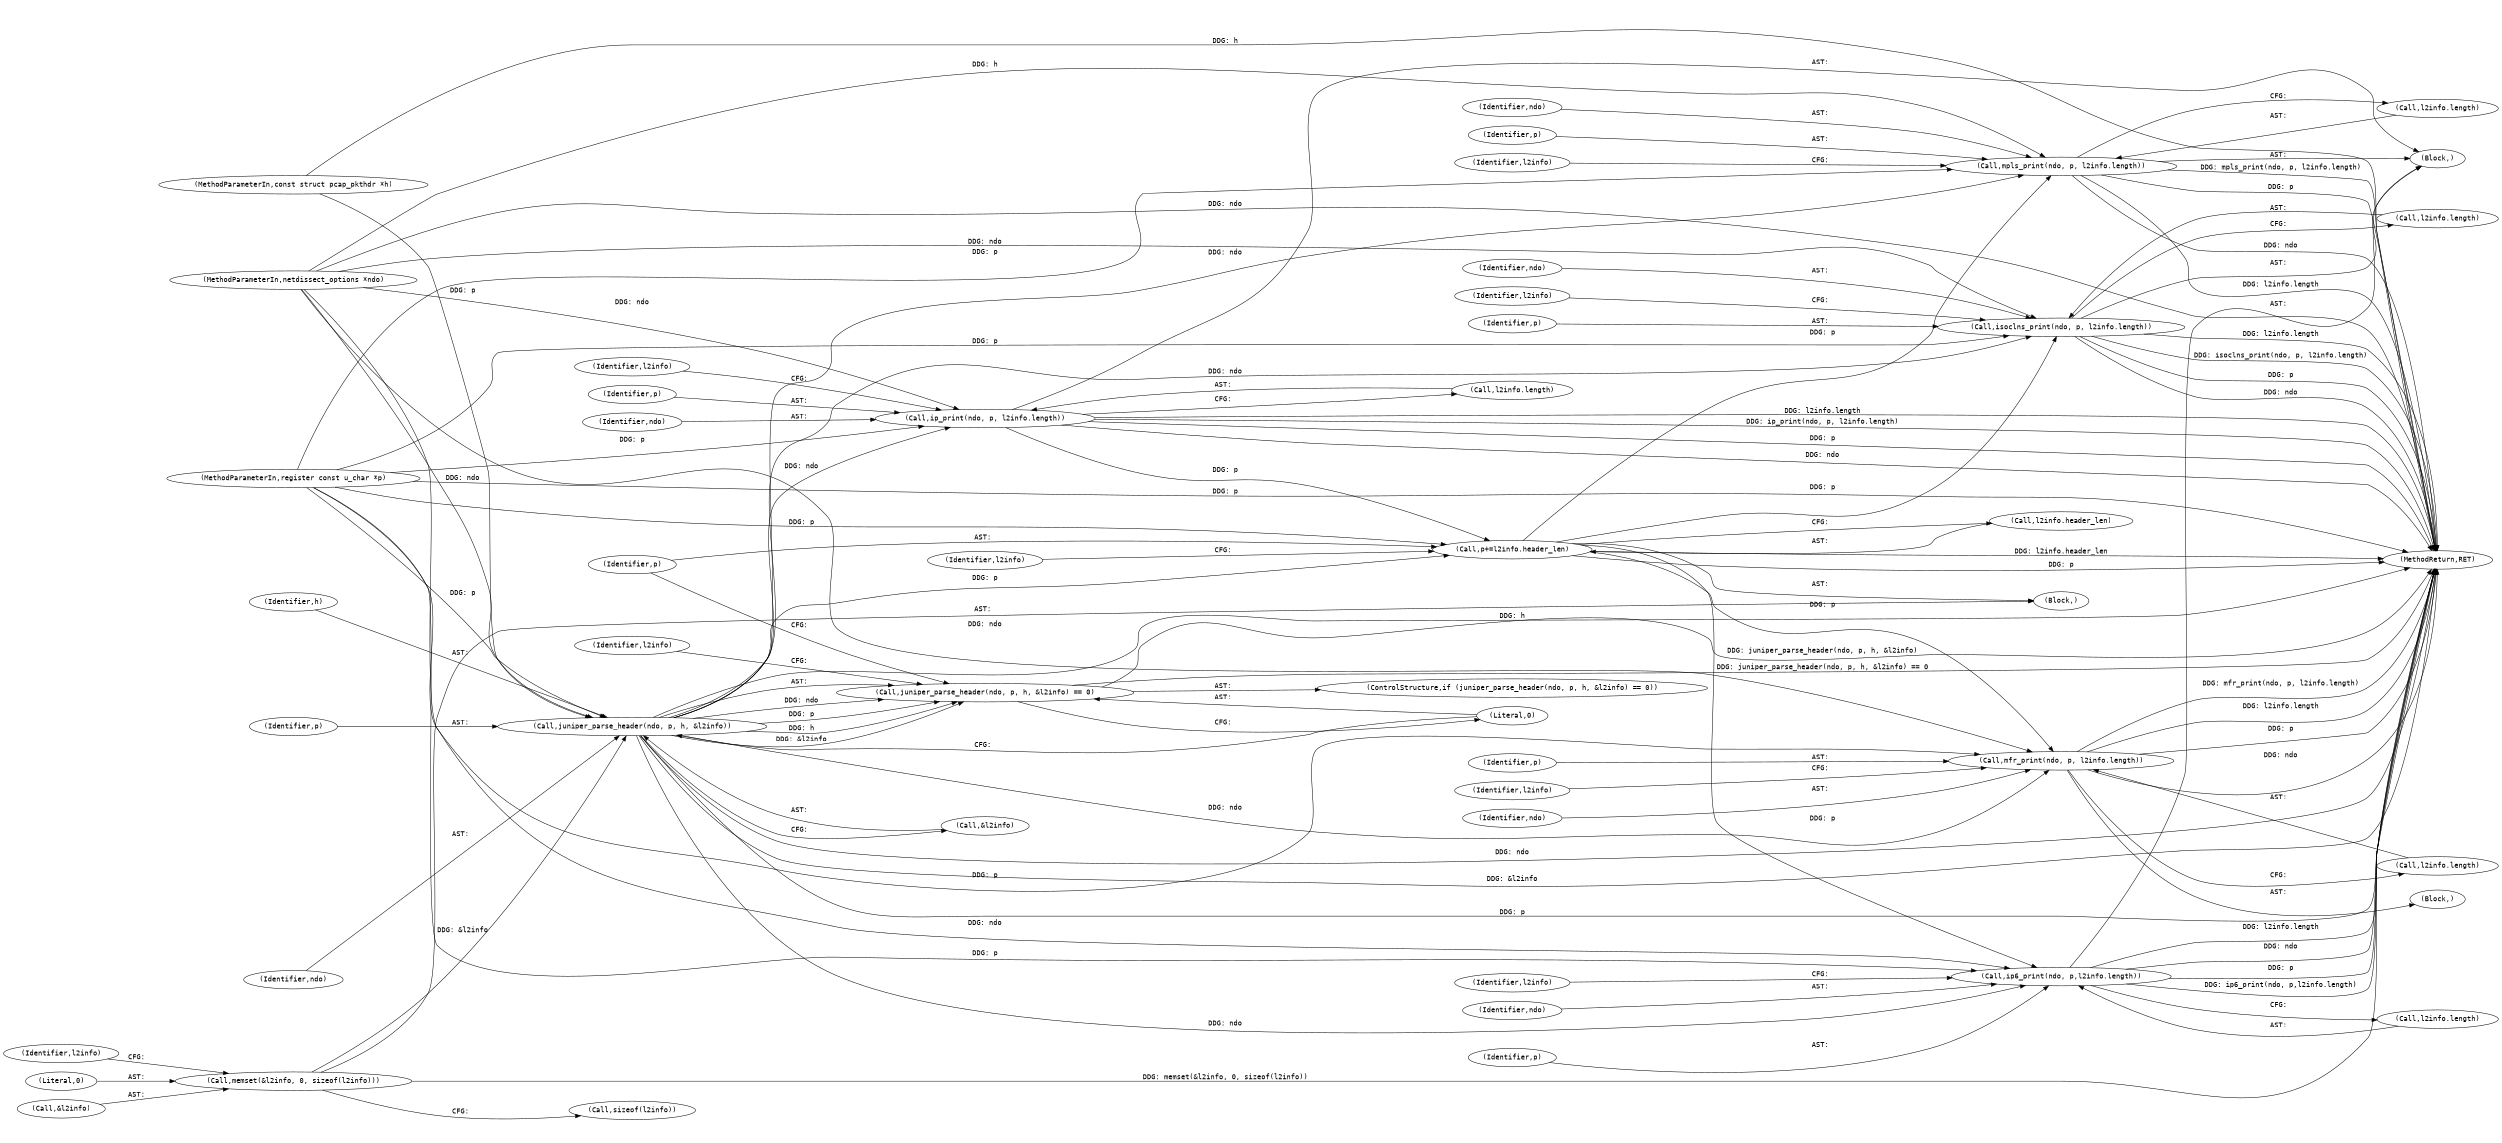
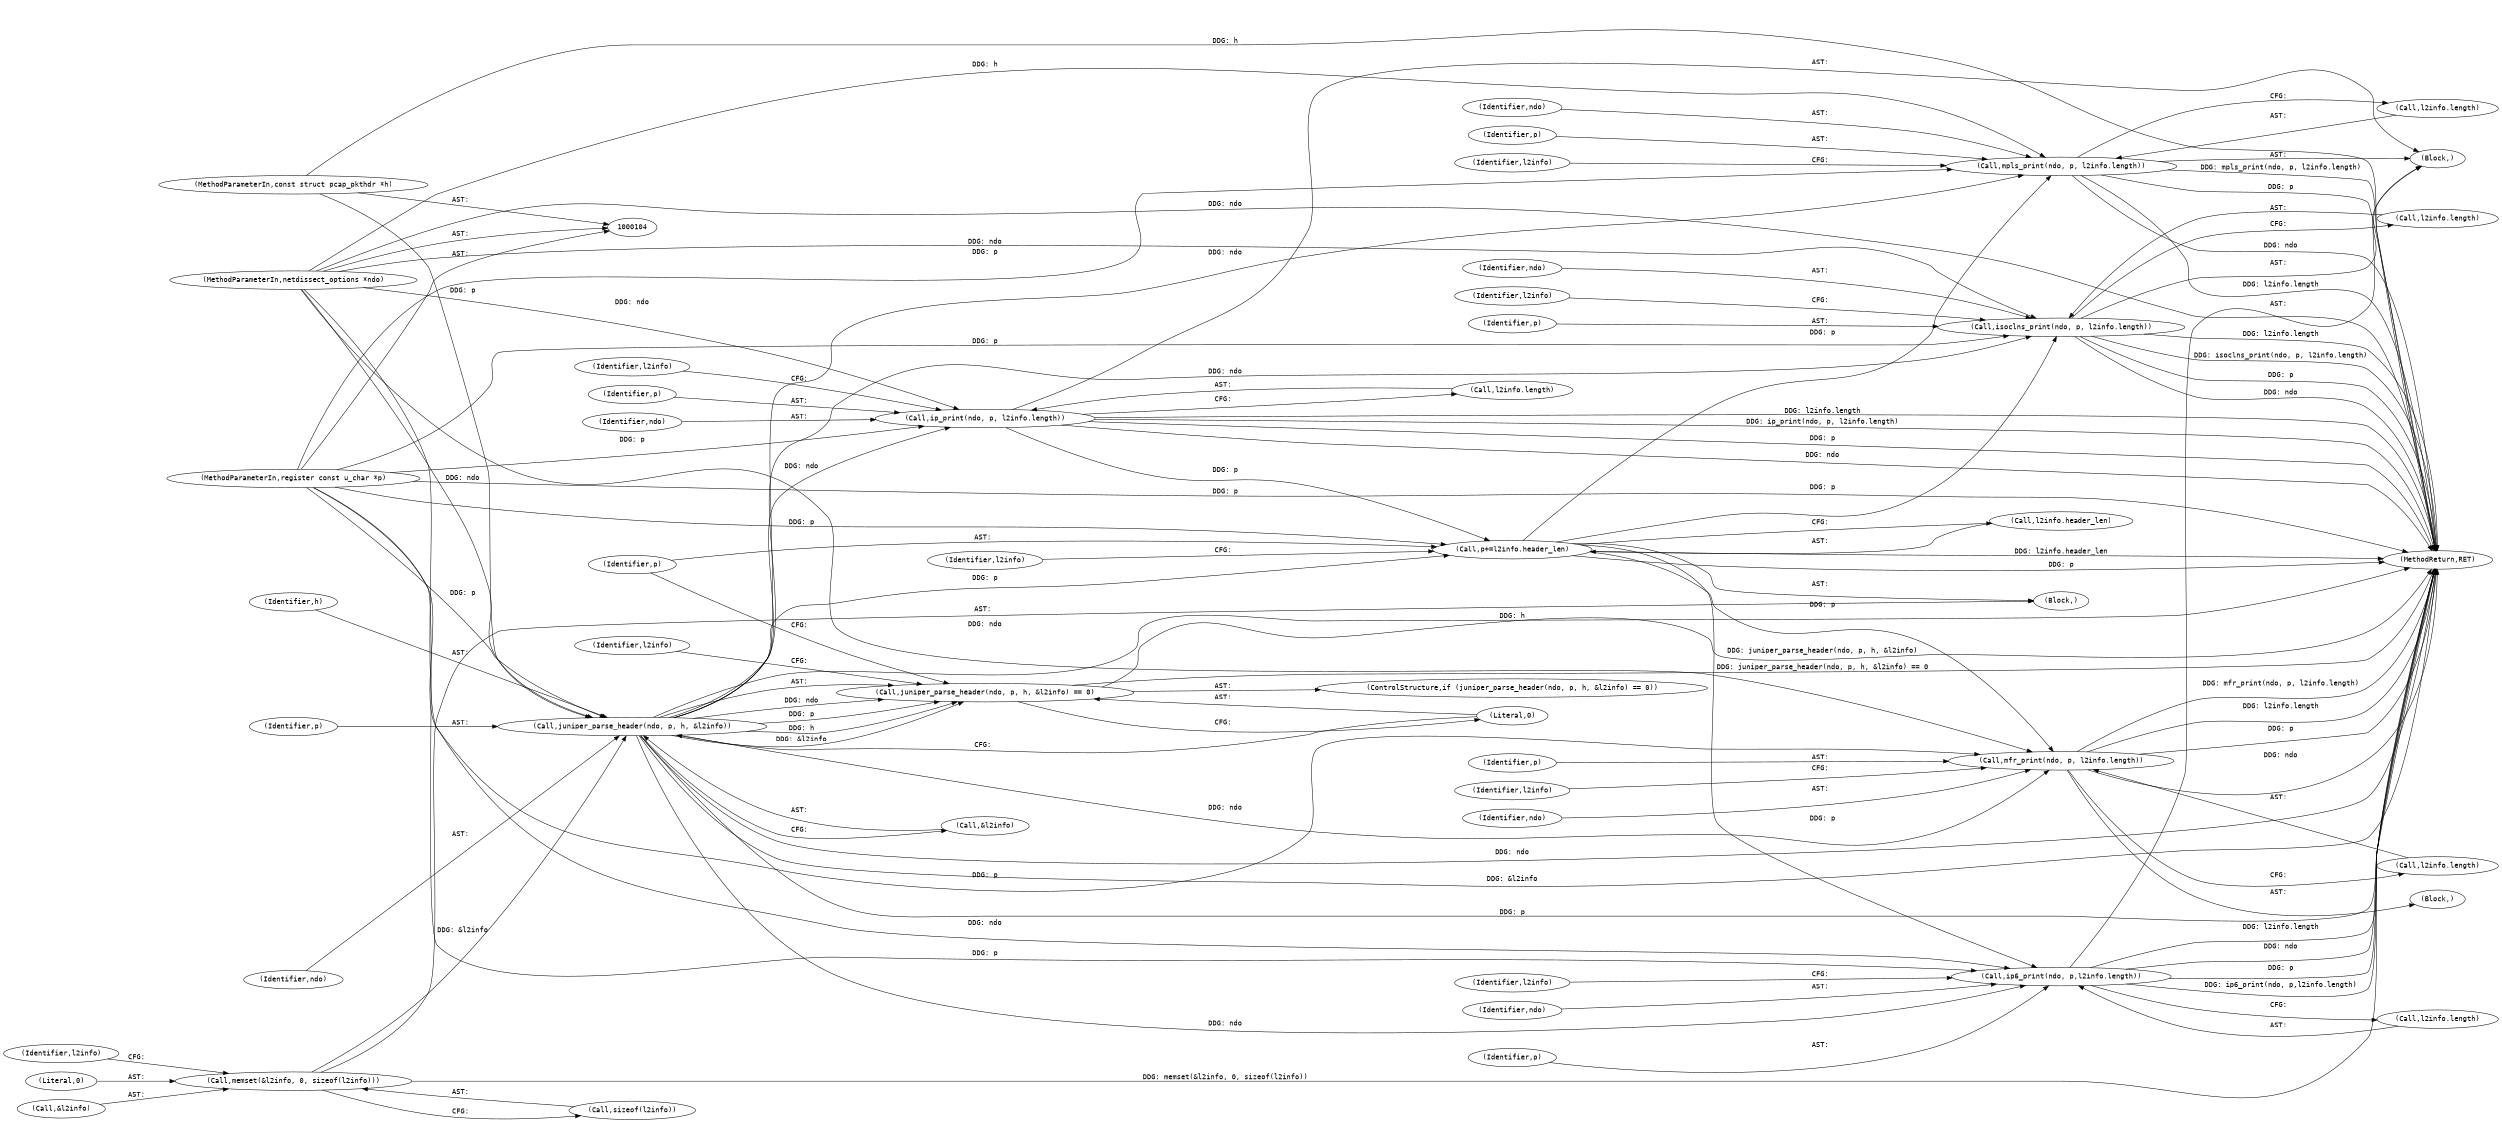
node "1000104": added
edge "(Call,sizeof(l2info))" -> "(Call,memset(&l2info, 0, sizeof(l2info)))": added, label "AST:"
